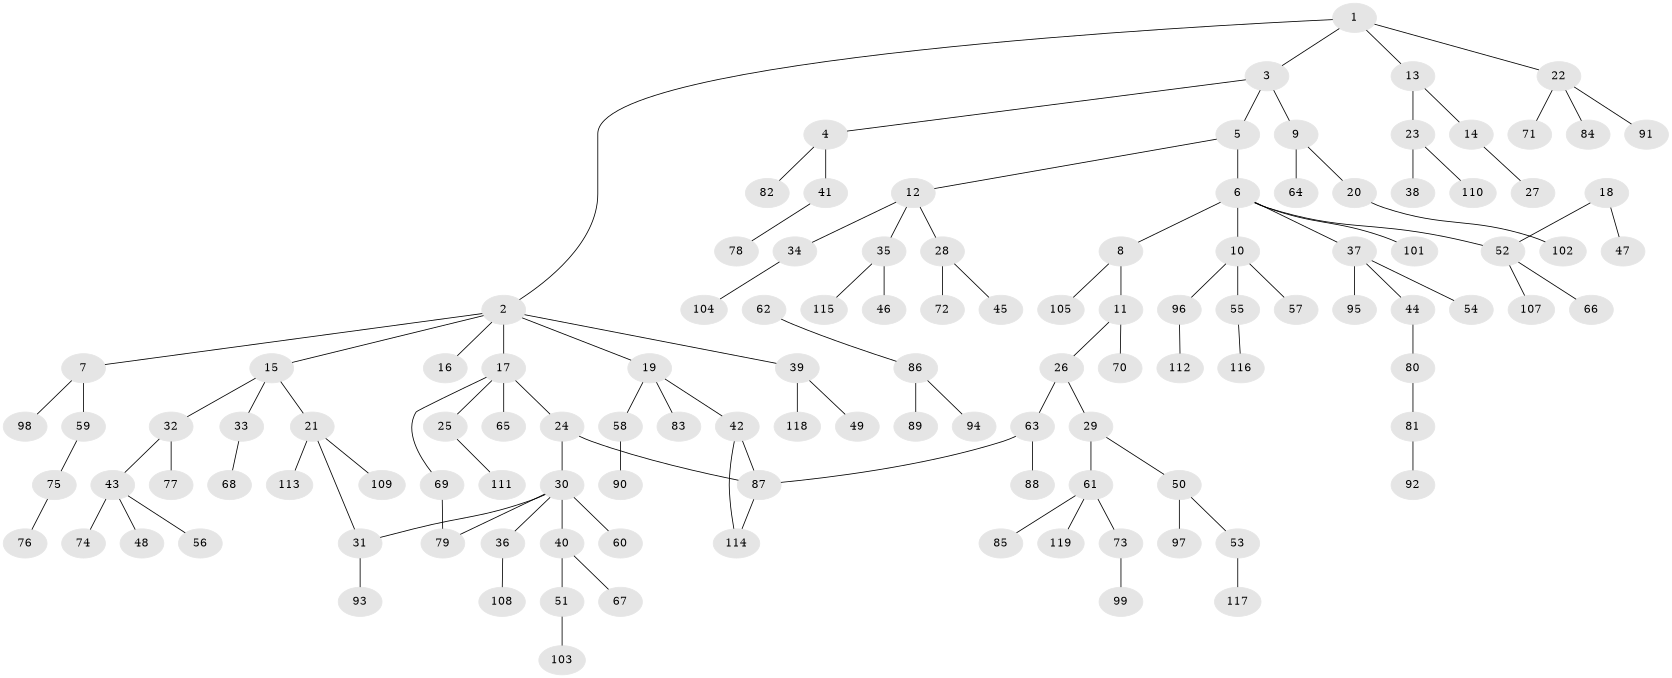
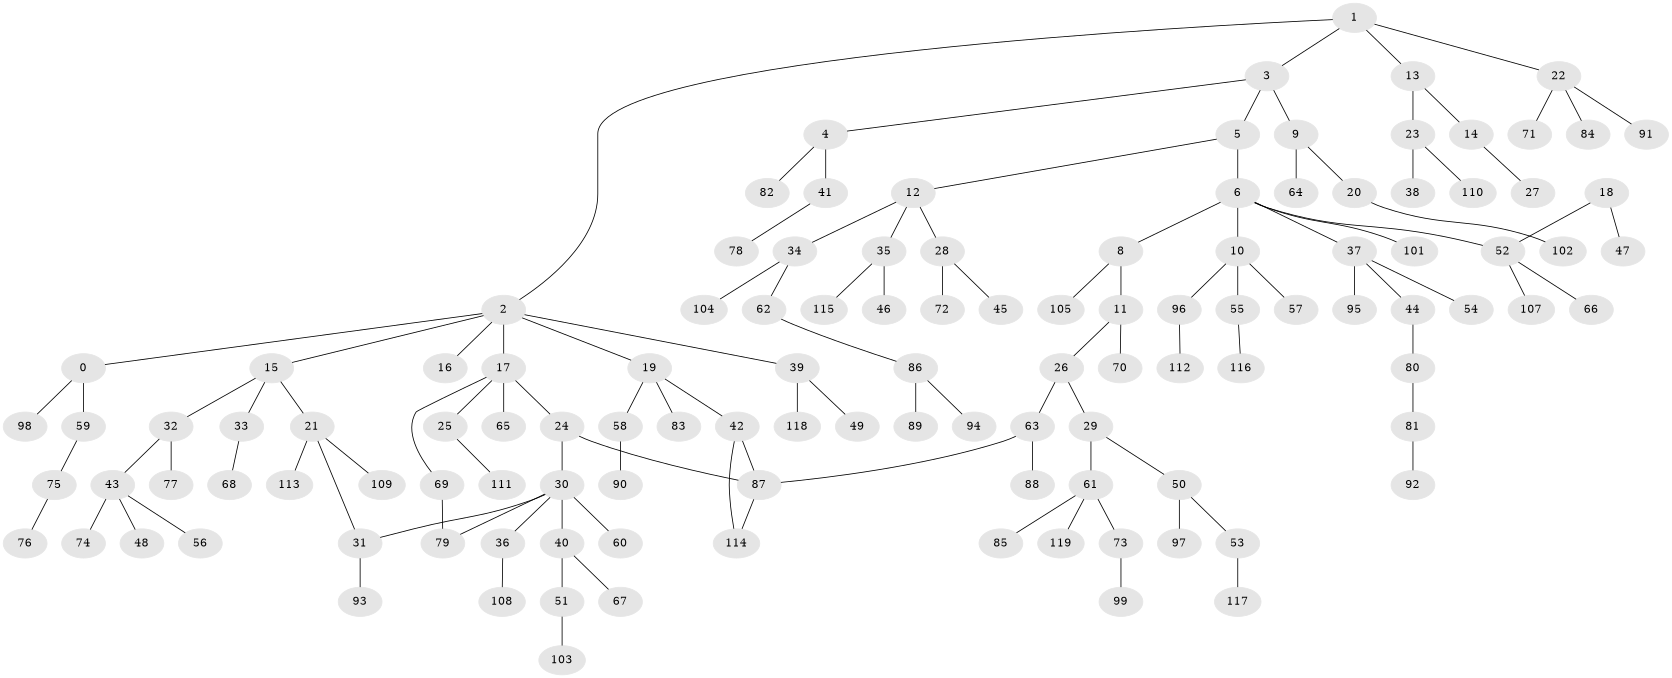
edge "34" -- "62": added
node "7": label "7" -> "0"
